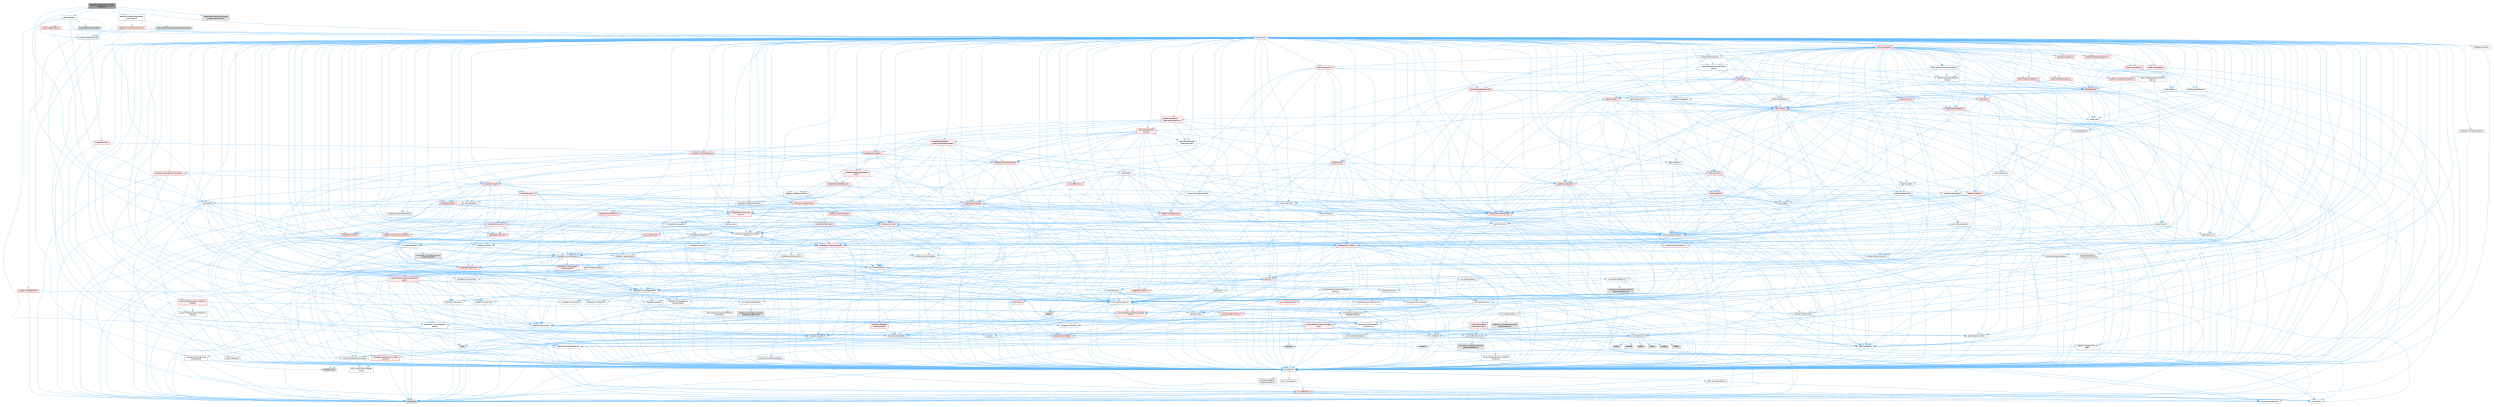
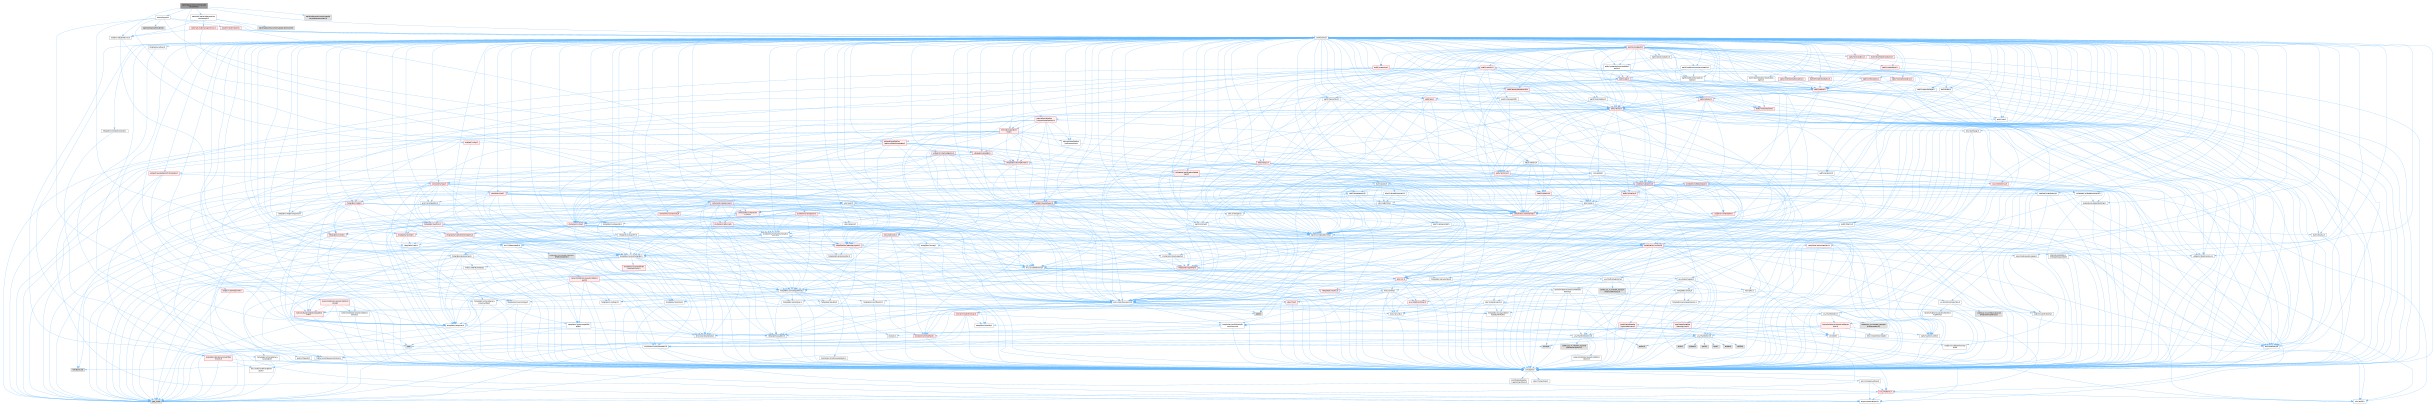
edge "Math/UnrealMath.h" -> "Math/OrthoMatrix.h": now "Math/Vector4.h" -> "Math/OrthoMatrix.h"
